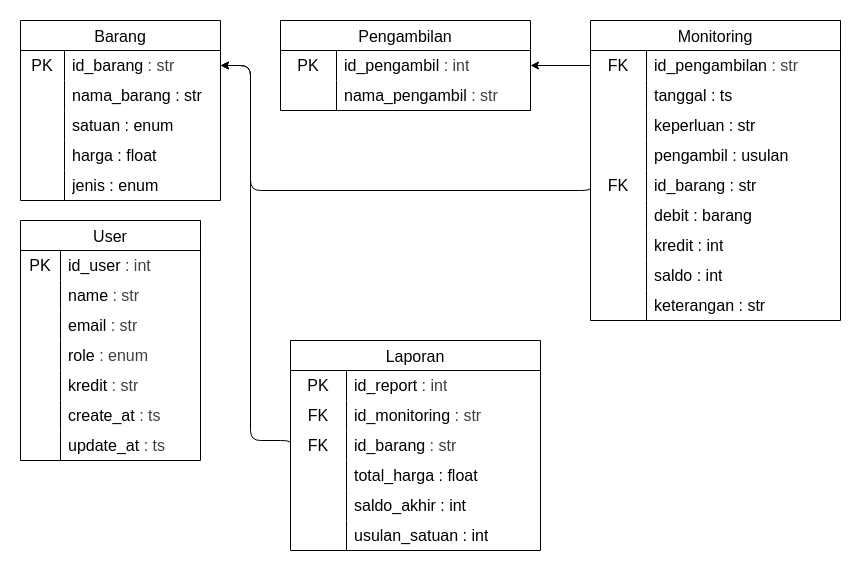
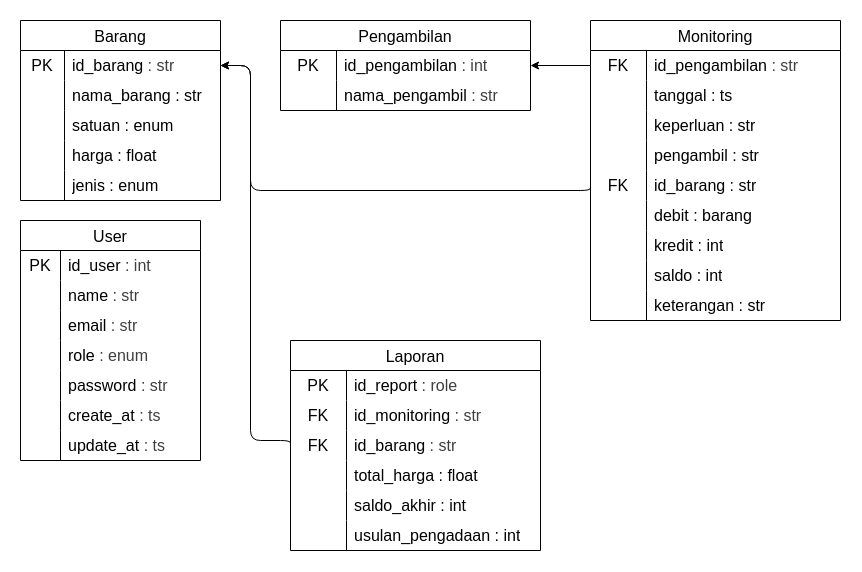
node "id_pengambil : int": label "id_pengambil : int" -> "id_pengambilan : int"
node "pengambil : usulan": label "pengambil : usulan" -> "pengambil : str"
node "kredit : str": label "kredit : str" -> "password : str"
node "id_report : int": label "id_report : int" -> "id_report : role"
node "usulan_satuan : int": label "usulan_satuan : int" -> "usulan_pengadaan : int"
